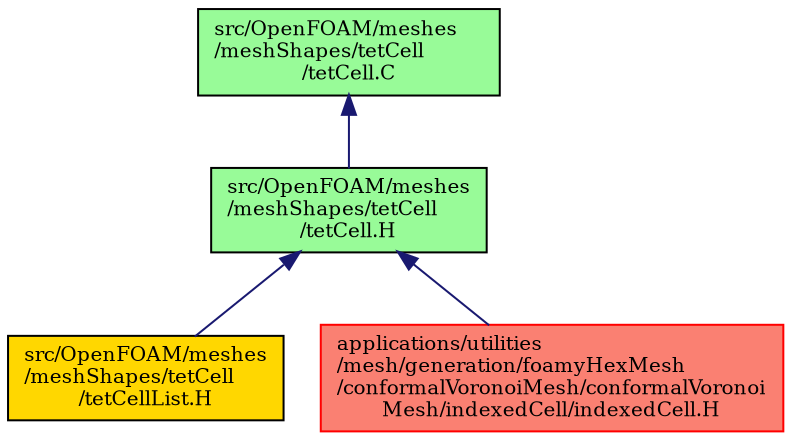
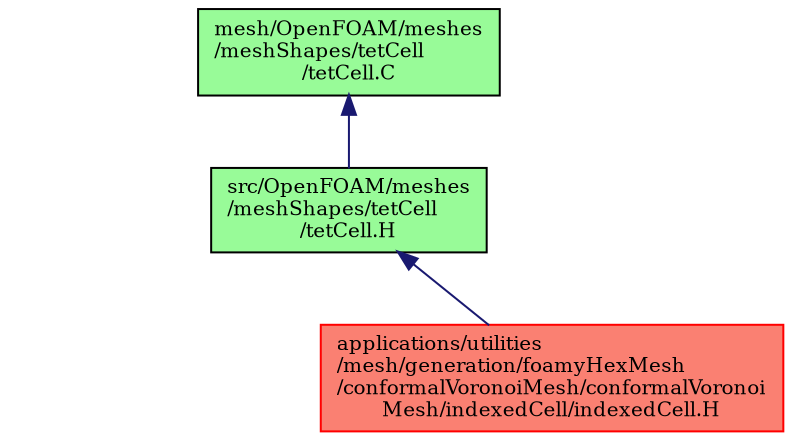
node "src/OpenFOAM/meshes /meshShapes/tetCell /tetCell.C": label "src/OpenFOAM/meshes /meshShapes/tetCell /tetCell.C" -> "mesh/OpenFOAM/meshes /meshShapes/tetCell /tetCell.C"
node "src/OpenFOAM/meshes /meshShapes/tetCell /tetCellList.H": removed
